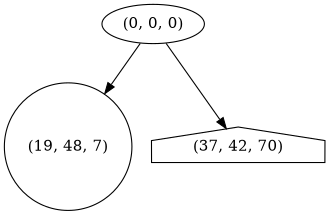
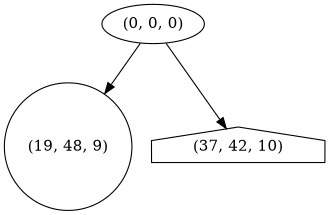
node "(19, 48, 7)": label "(19, 48, 7)" -> "(19, 48, 9)"
node "(37, 42, 70)": label "(37, 42, 70)" -> "(37, 42, 10)"
